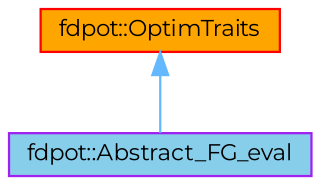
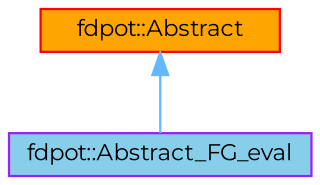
node "fdpot::OptimTraits": label "fdpot::OptimTraits" -> "fdpot::Abstract"
